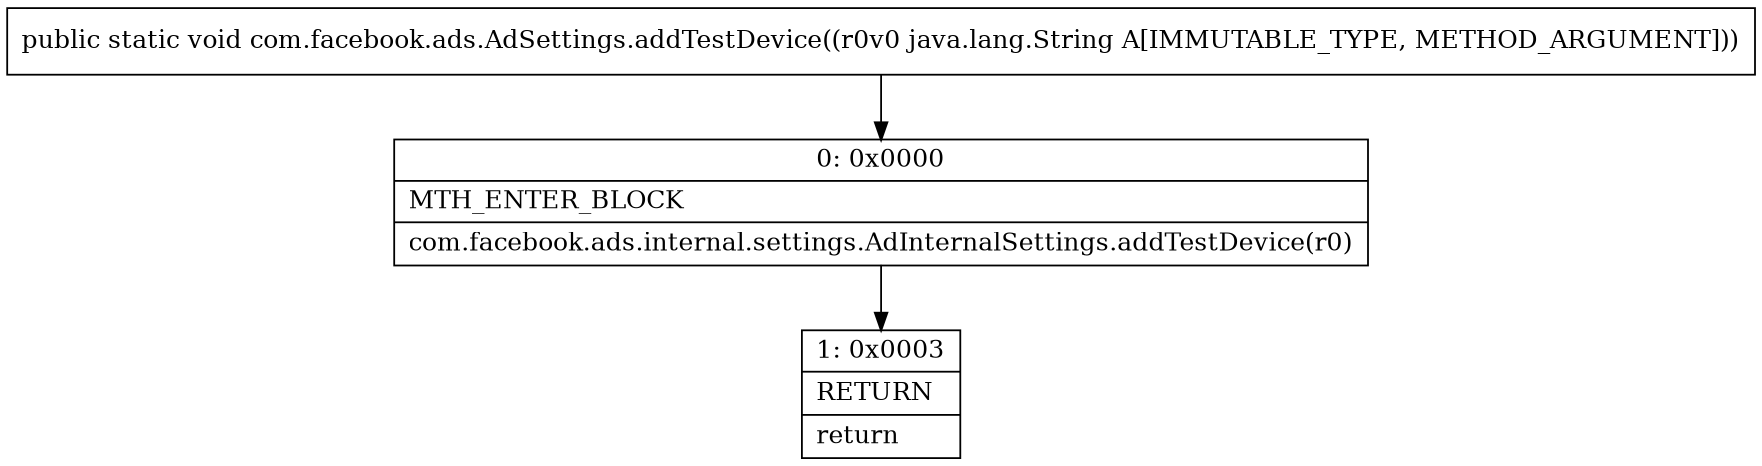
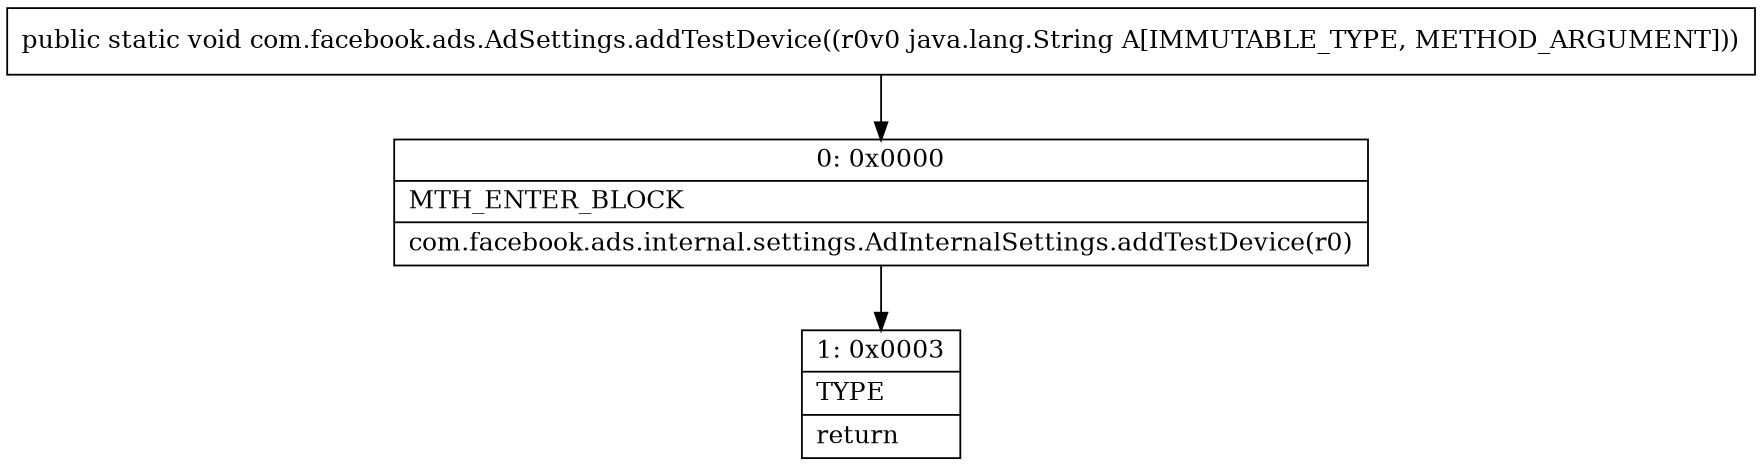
node "1: 0x0003": text "RETURN" -> "TYPE"
